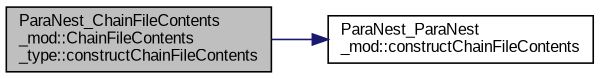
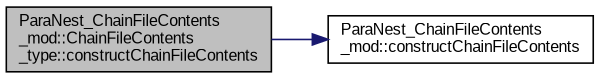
node "ParaNest_ParaNest _mod::constructChainFileContents": label "ParaNest_ParaNest _mod::constructChainFileContents" -> "ParaNest_ChainFileContents _mod::constructChainFileContents"
